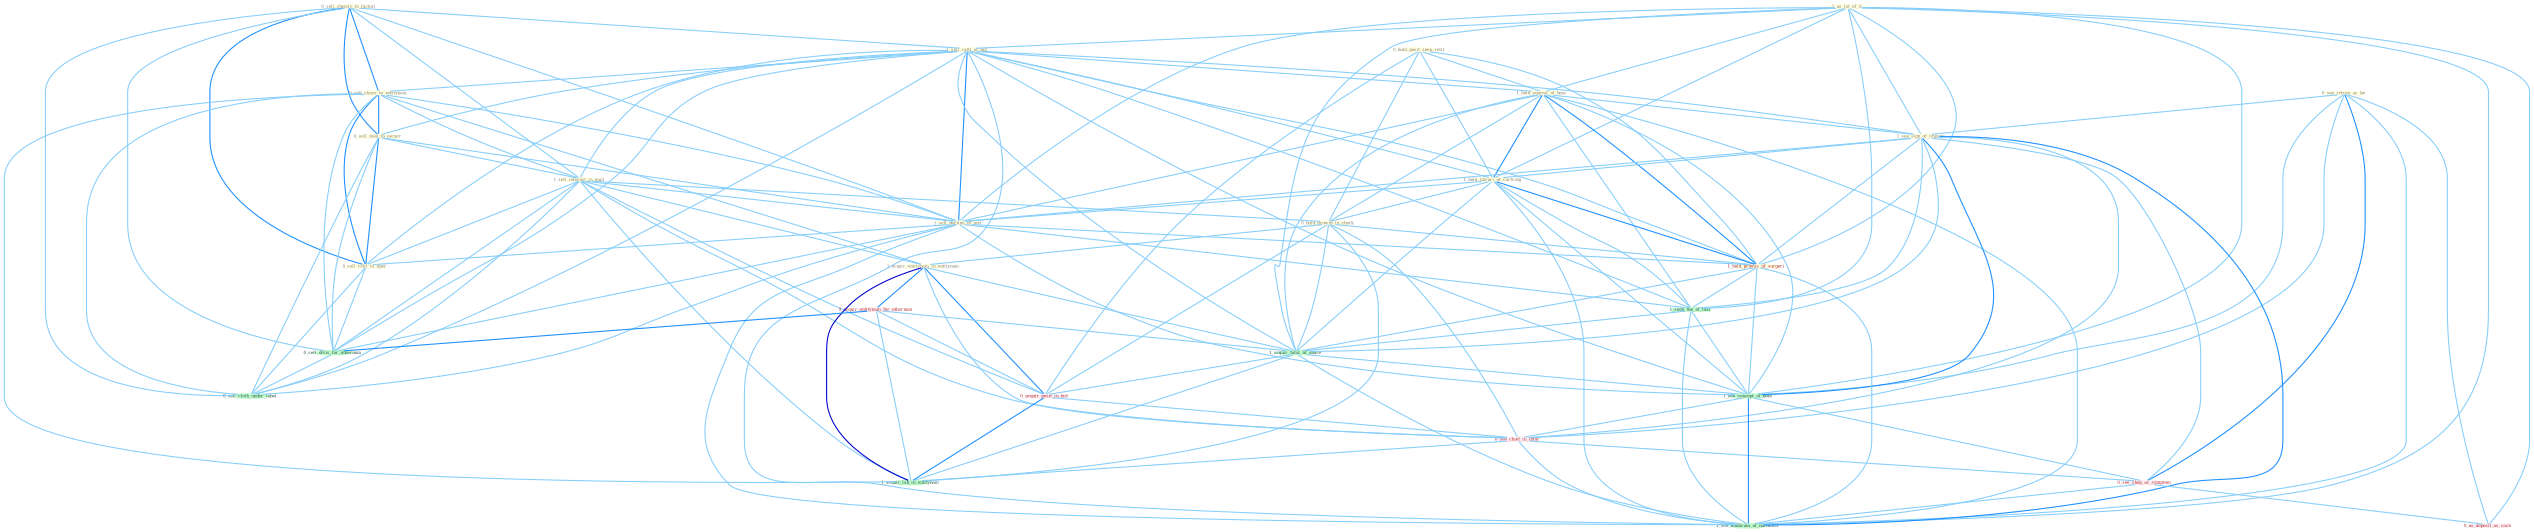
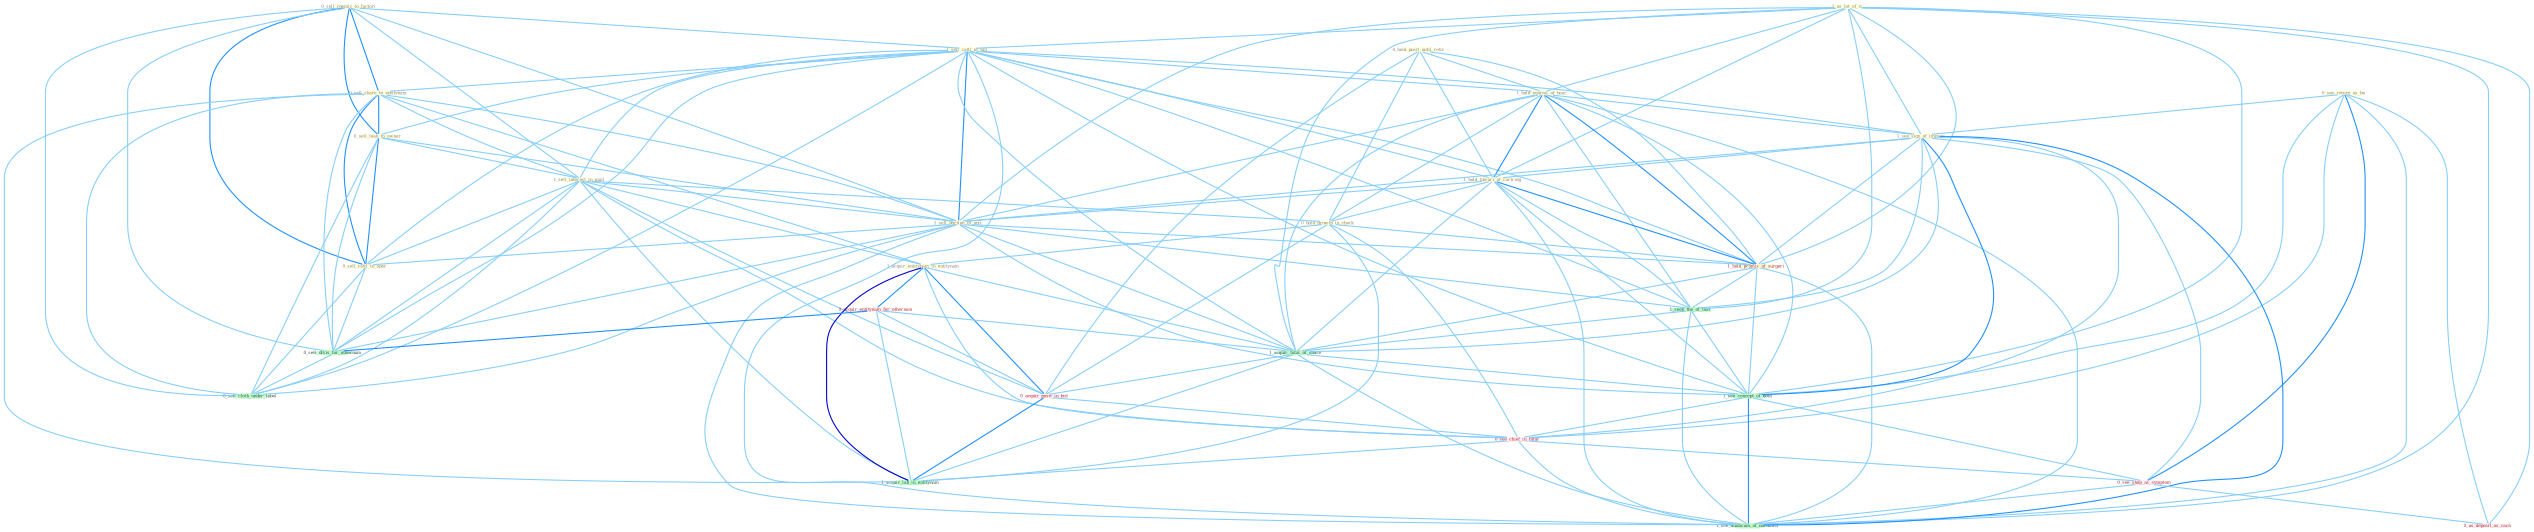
node "0_hold_posit_seen_retir": label "0_hold_posit_seen_retir" -> "0_hold_posit_until_retir"
edge "0_hold_growth_in_check" -- "1_acquir_total_of_share": now "1_sell_portion_of_unit" -- "1_acquir_total_of_share"
